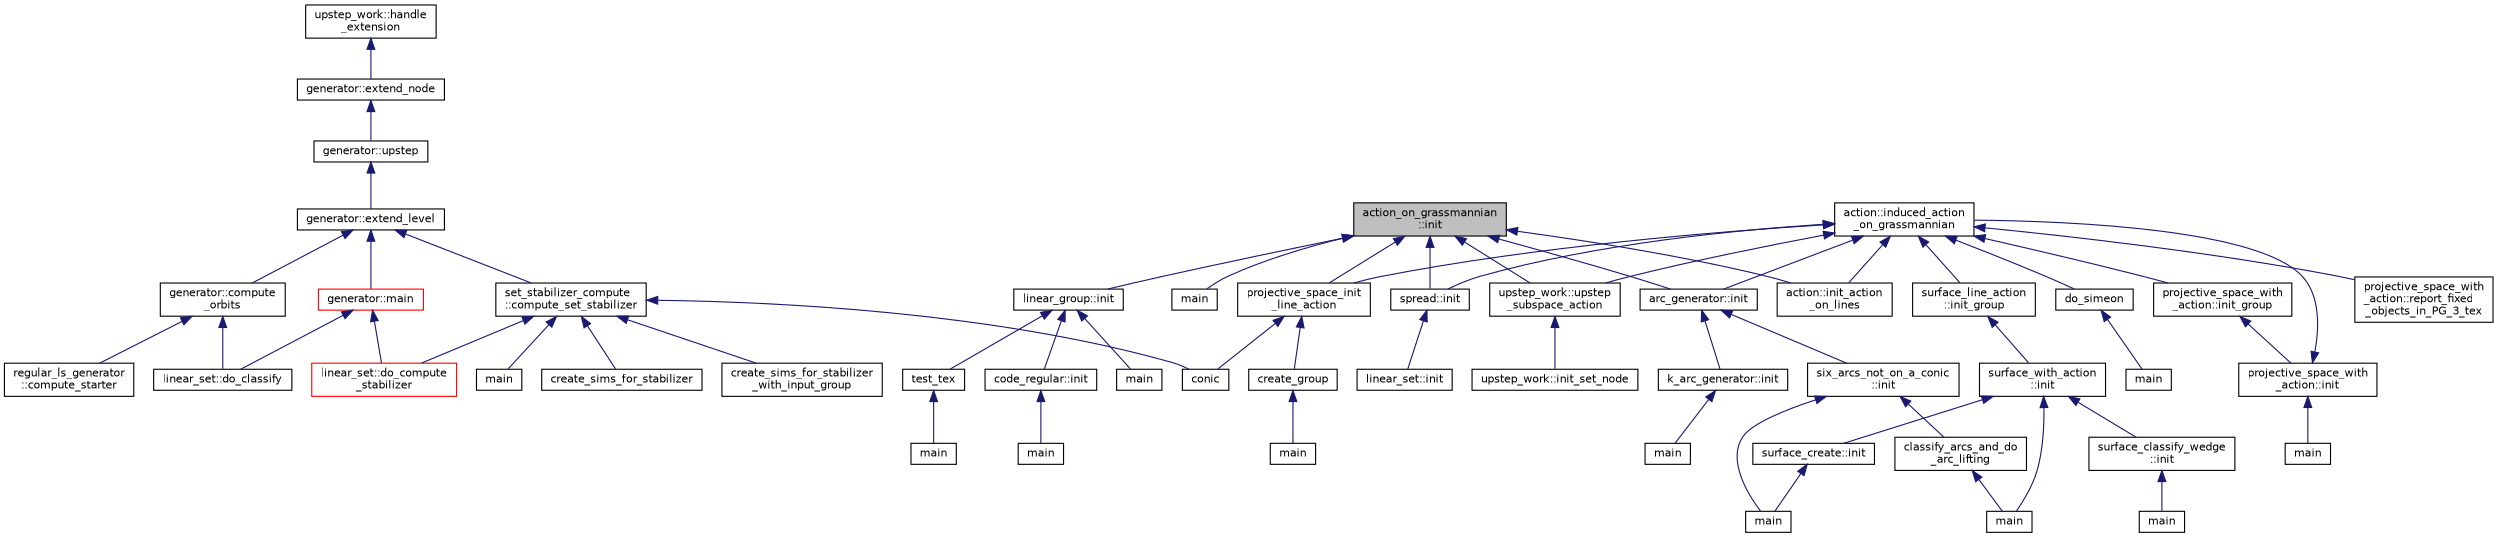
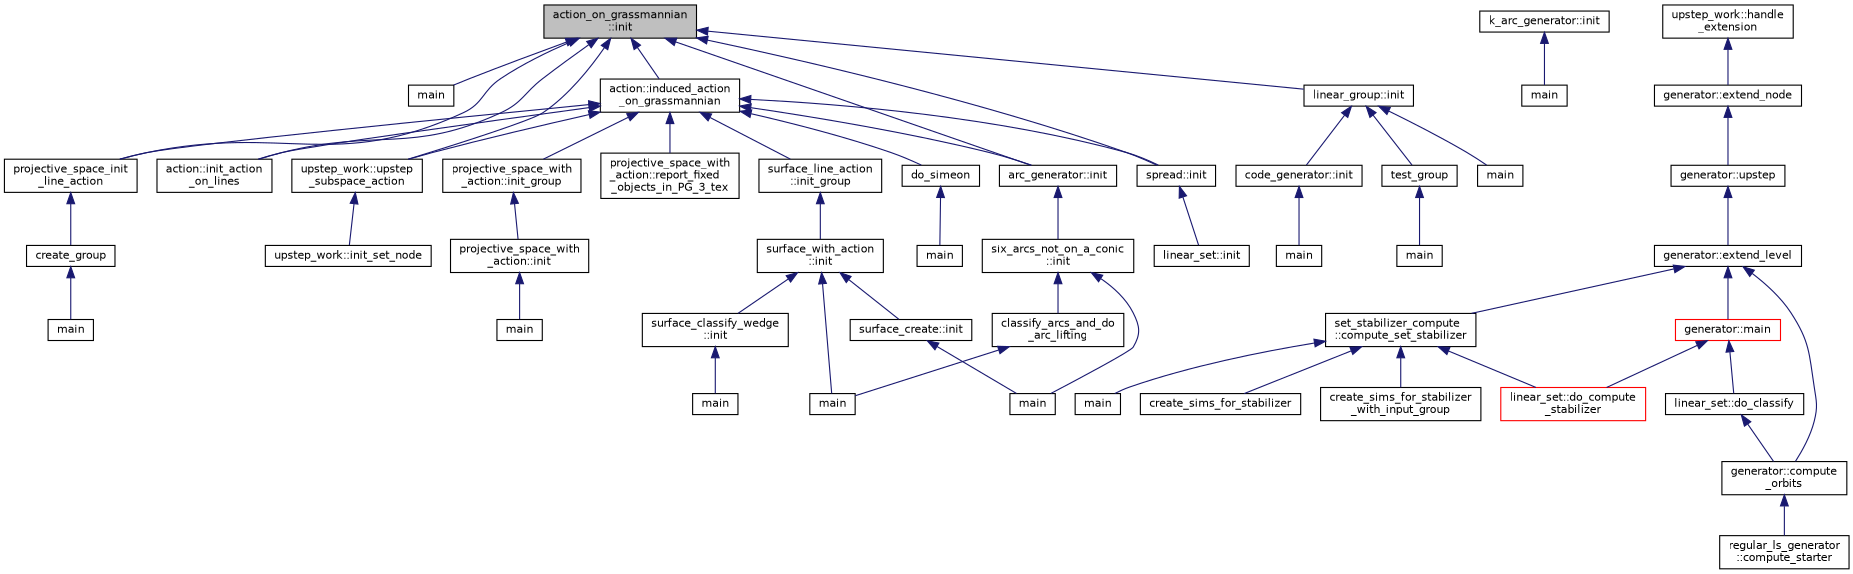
edge "action::induced_action _on_grassmannian" -> "projective_space_with _action::init": now "action::induced_action _on_grassmannian" -> "action_on_grassmannian ::init"
edge "k_arc_generator::init" -> "arc_generator::init": removed
edge "linear_set::do_classify" -> "generator::compute _orbits": reversed
node "test_tex": label "test_tex" -> "test_group"
node "code_regular::init": label "code_regular::init" -> "code_generator::init"
node "conic": removed
